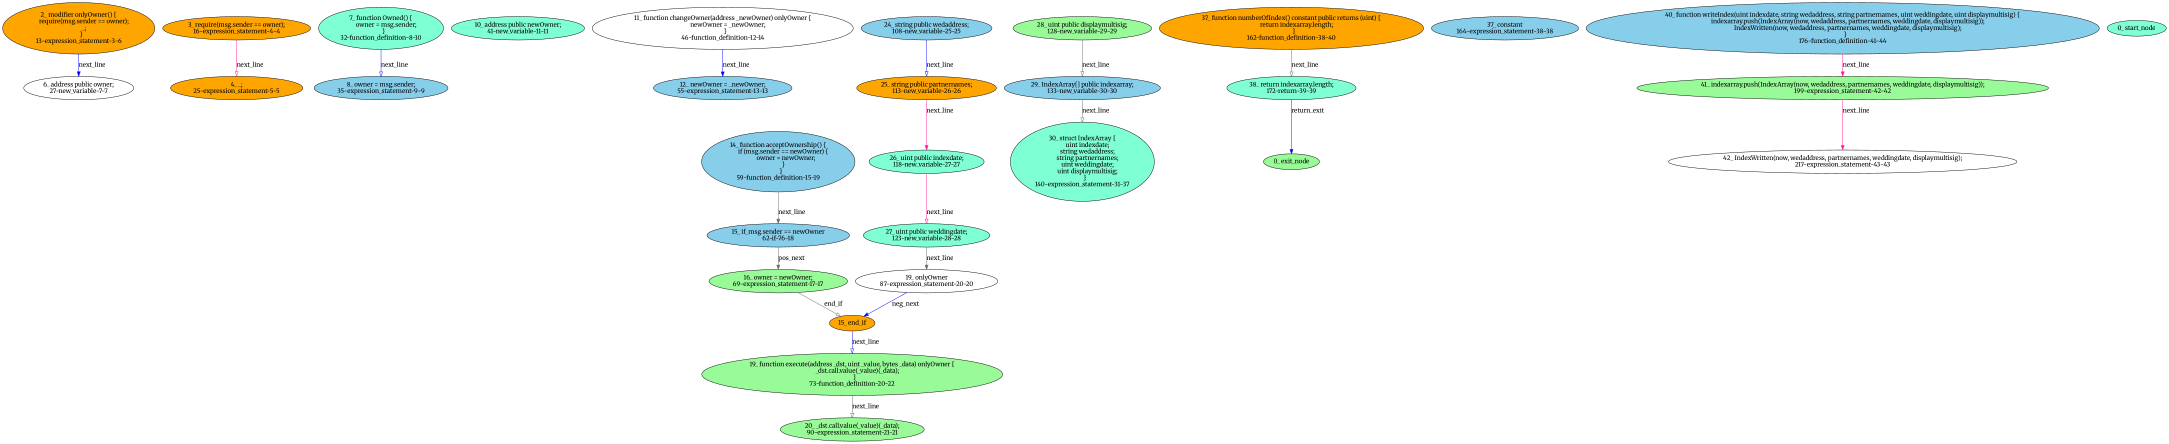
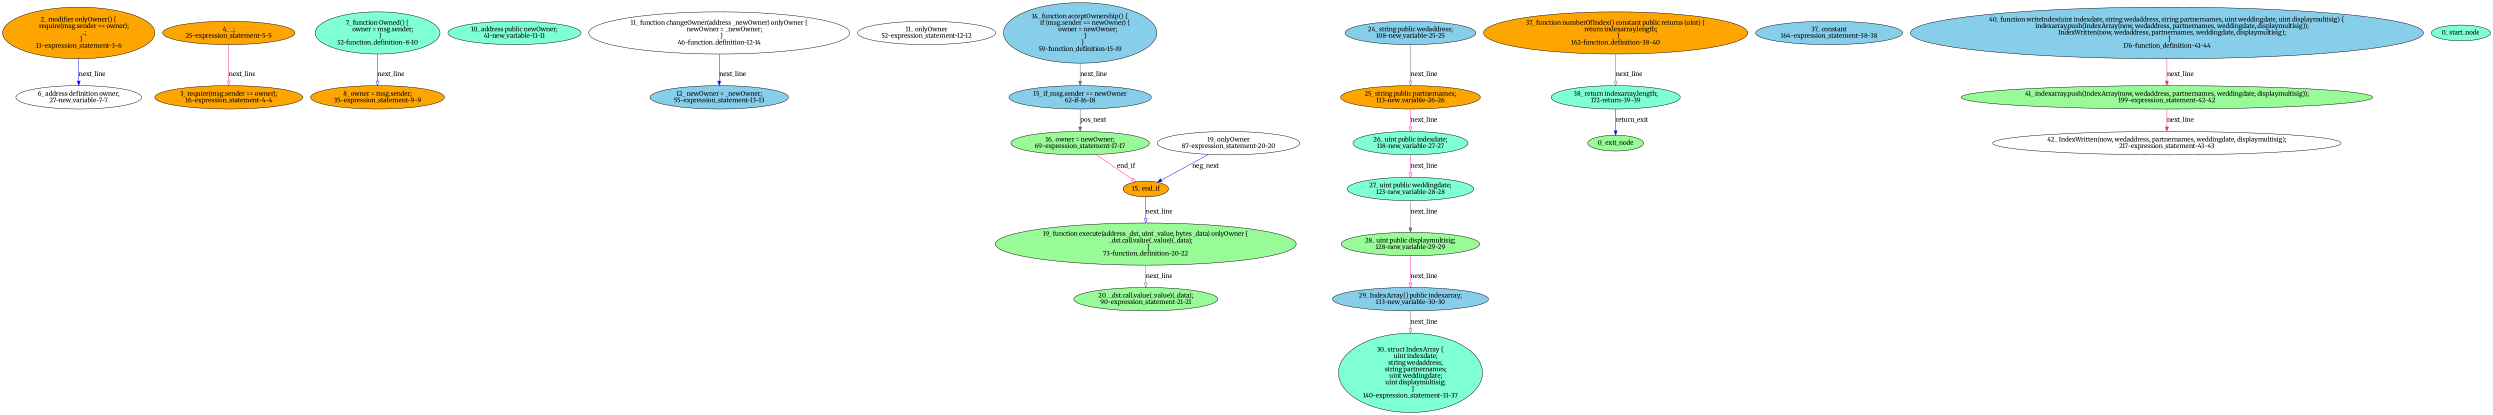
node "11_ onlyOwner 52-expression_statement-12-12": added
edge "3_ require(msg.sender == owner); 16-expression_statement-4-4" -> "4_ _; 25-expression_statement-5-5": reversed
edge "24_ string public wedaddress; 108-new_variable-25-25" -> "25_ string public partnernames; 113-new_variable-26-26": color blue -> gray40
edge "28_ uint public displaymultisig; 128-new_variable-29-29" -> "29_ IndexArray[] public indexarray; 133-new_variable-30-30": color gray40 -> deeppink
node "6_ address public owner; 27-new_variable-7-7": label "6_ address public owner; 27-new_variable-7-7" -> "6_ address definition owner; 27-new_variable-7-7"
node "8_ owner = msg.sender; 35-expression_statement-9-9": fillcolor skyblue -> orange
edge "25_ string public partnernames; 113-new_variable-26-26" -> "26_ uint public indexdate; 118-new_variable-27-27": arrowhead normal -> onormal
node "15_ if_msg.sender == newOwner 62-if-76-18": label "15_ if_msg.sender == newOwner 62-if-76-18" -> "15_ if_msg.sender == newOwner 62-if-16-18"
edge "27_ uint public weddingdate; 123-new_variable-28-28" -> "19_ onlyOwner 87-expression_statement-20-20": now "27_ uint public weddingdate; 123-new_variable-28-28" -> "28_ uint public displaymultisig; 128-new_variable-29-29"
edge "16_ owner = newOwner; 69-expression_statement-17-17" -> "15_ end_if": color gray40 -> deeppink
